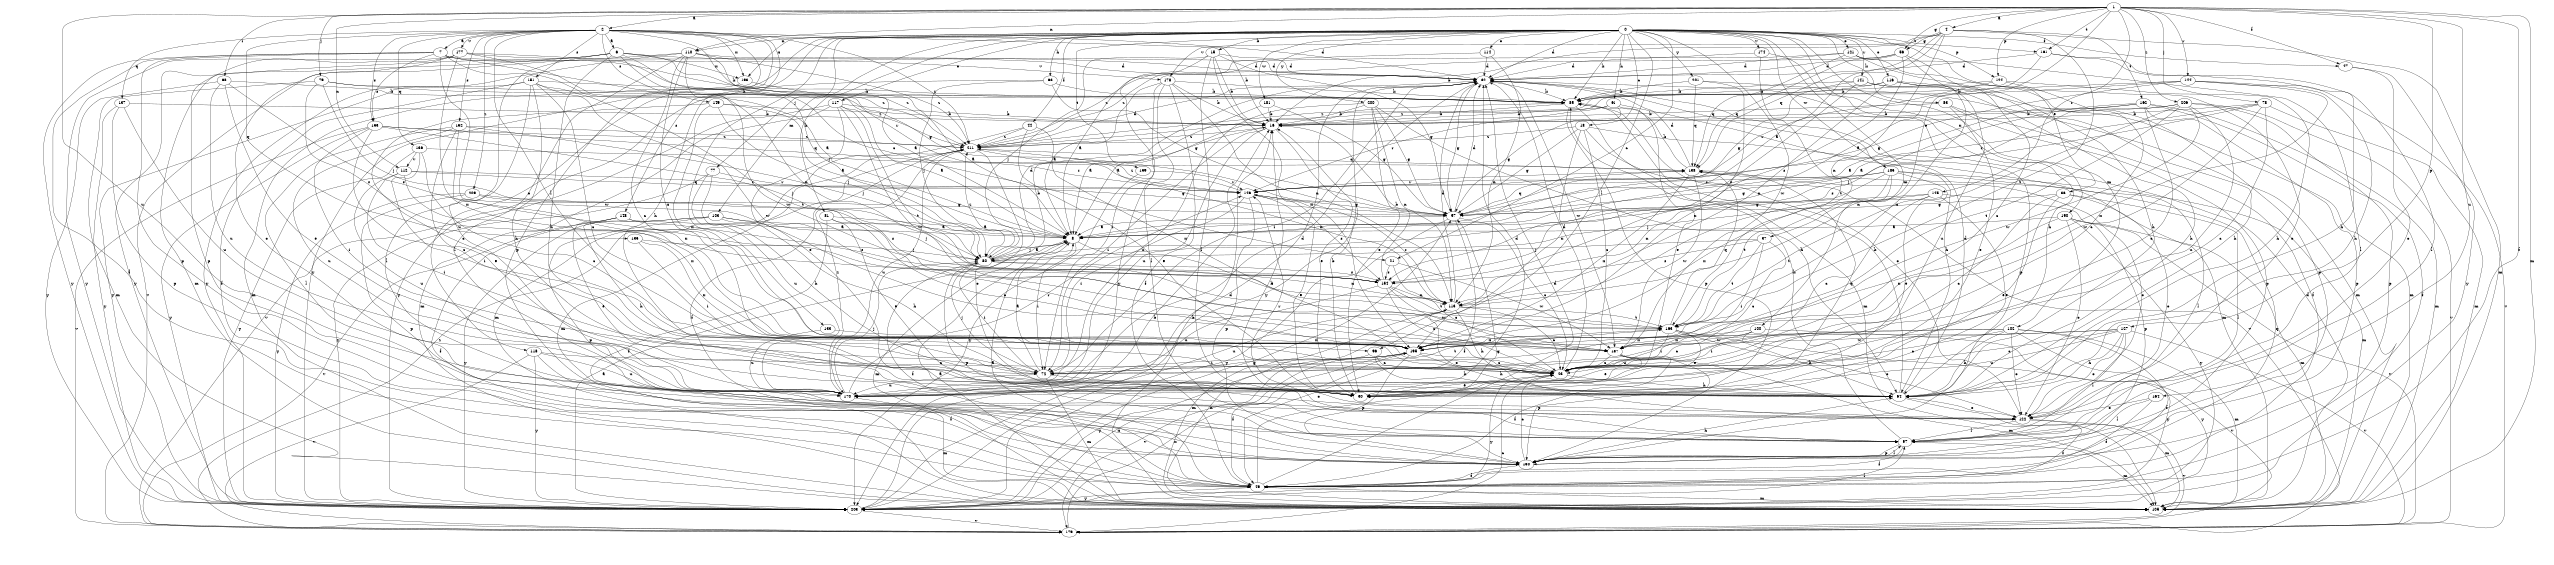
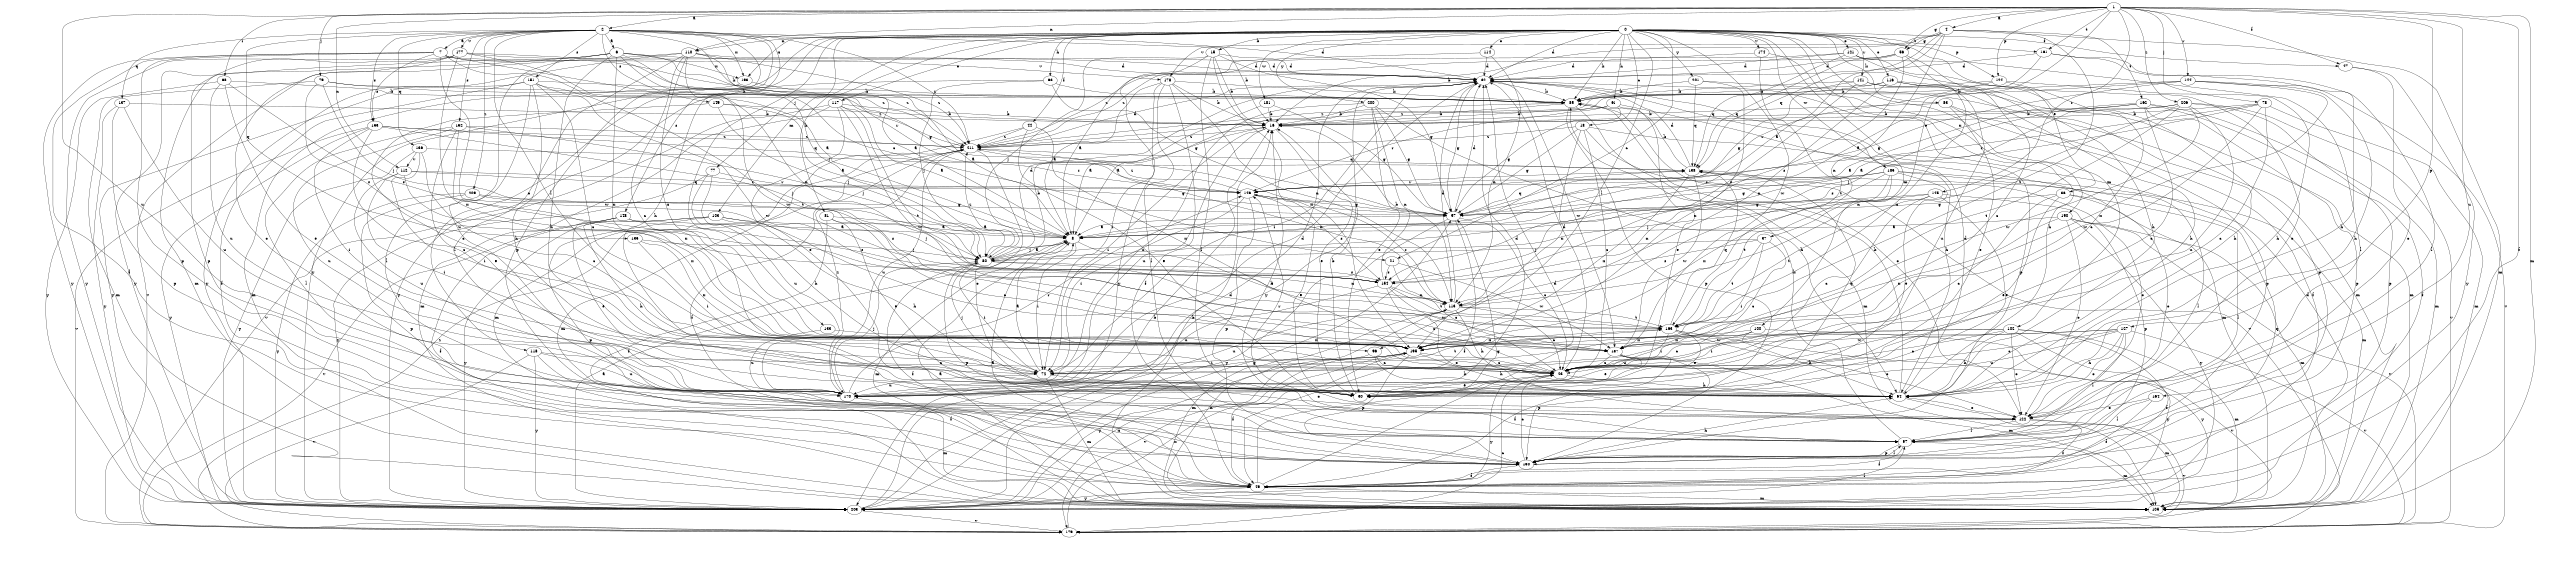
node "159": removed
edge "149" -> "195": now "6" -> "195"
